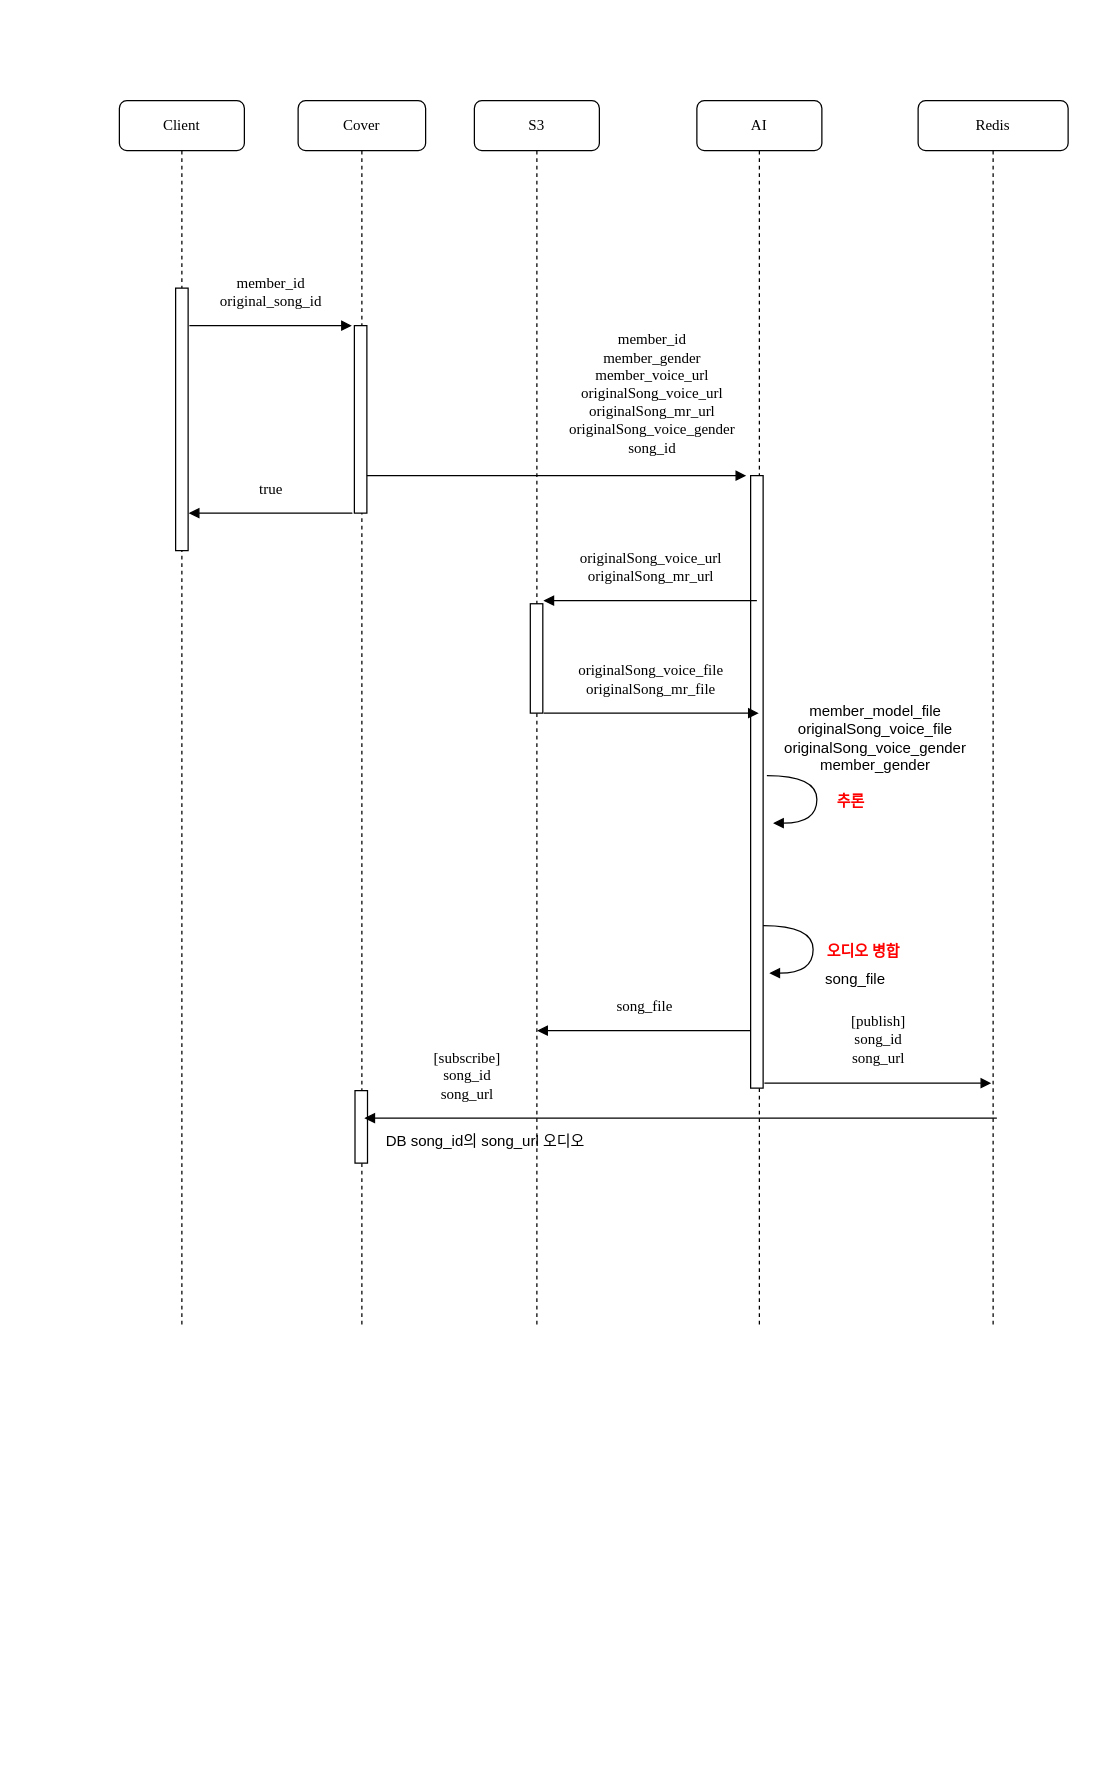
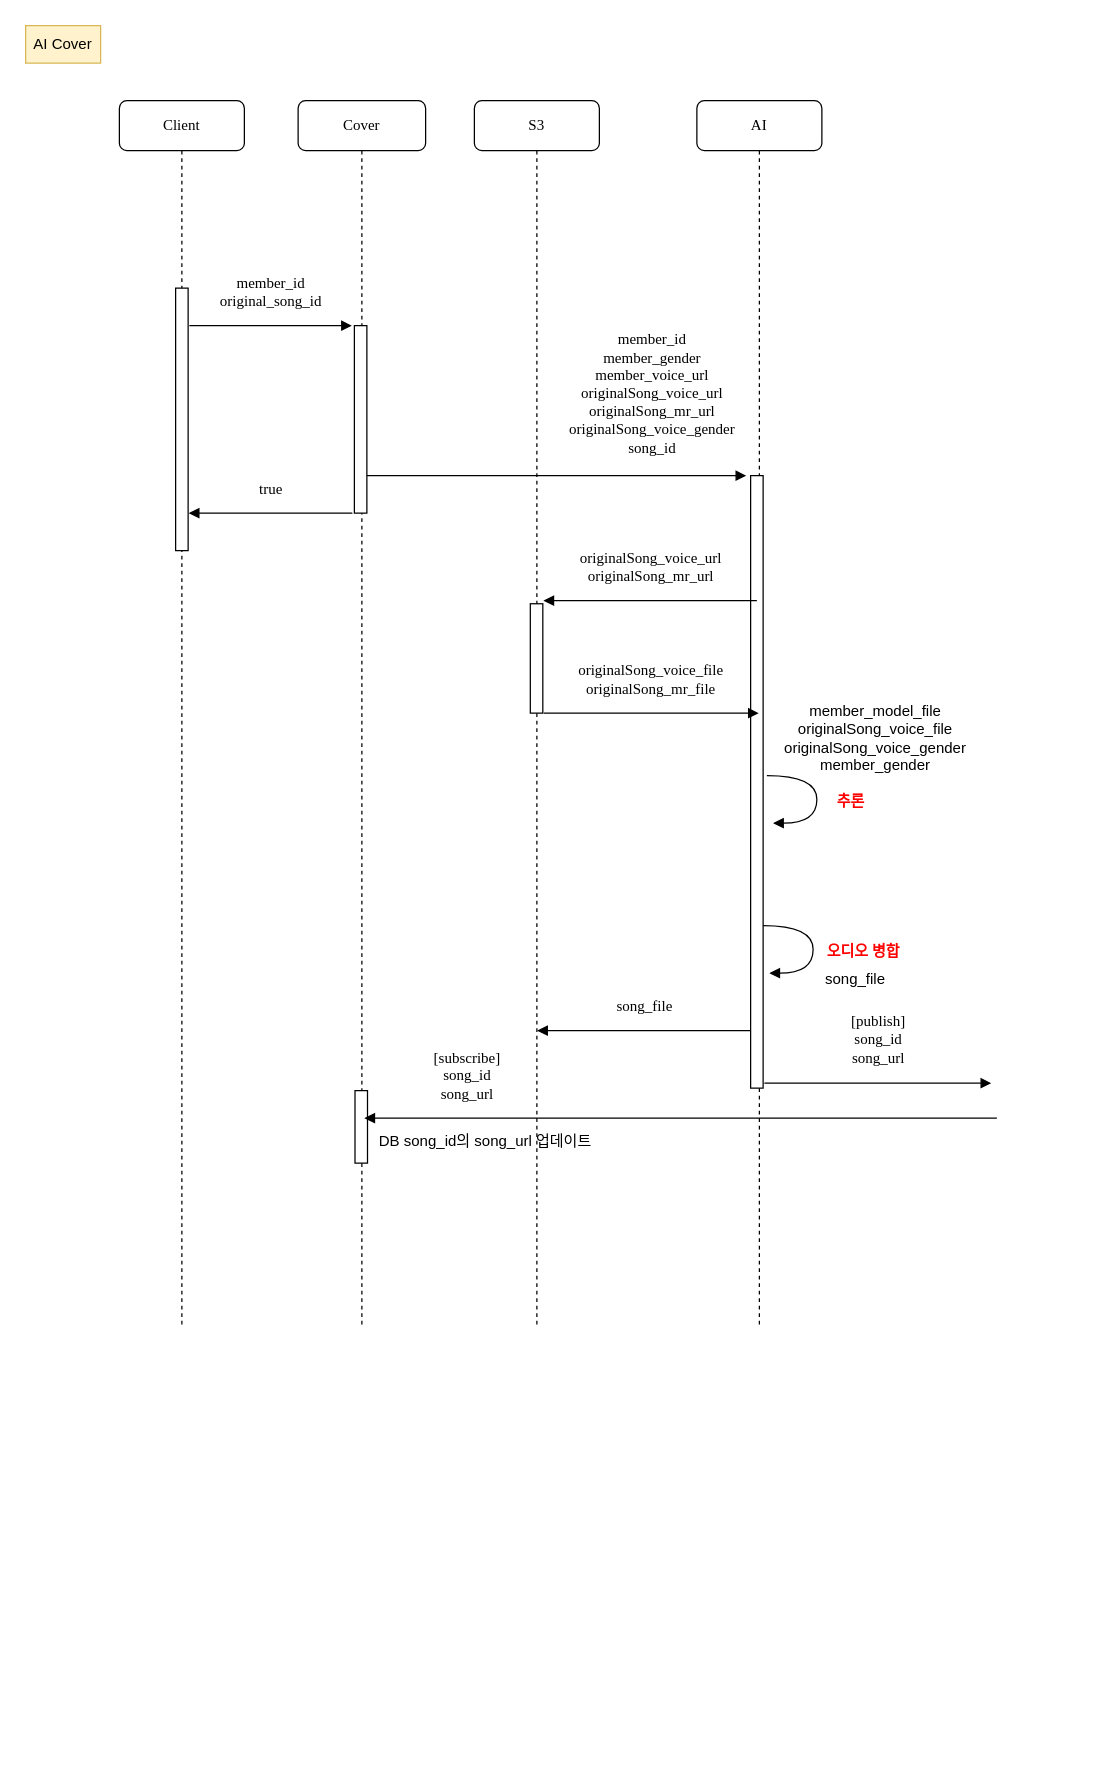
node "AI Cover": added
node "Redis": removed
node "DB song_id의 song_url 오디오": label "DB song_id의 song_url 오디오" -> "DB song_id의 song_url 업데이트"
